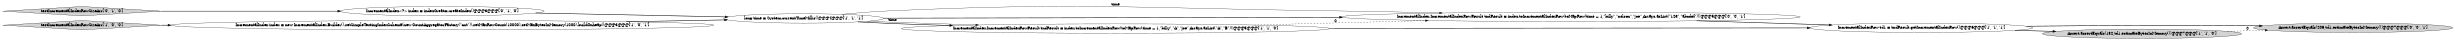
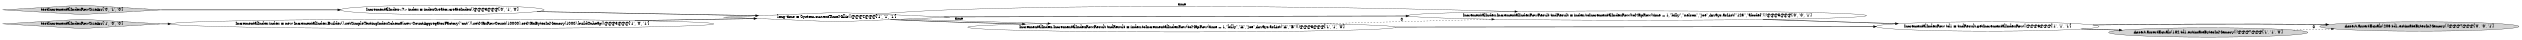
node "long time = System.currentTimeMillis()@@@4@@@['1', '1', '1']": shape ellipse -> diamond
